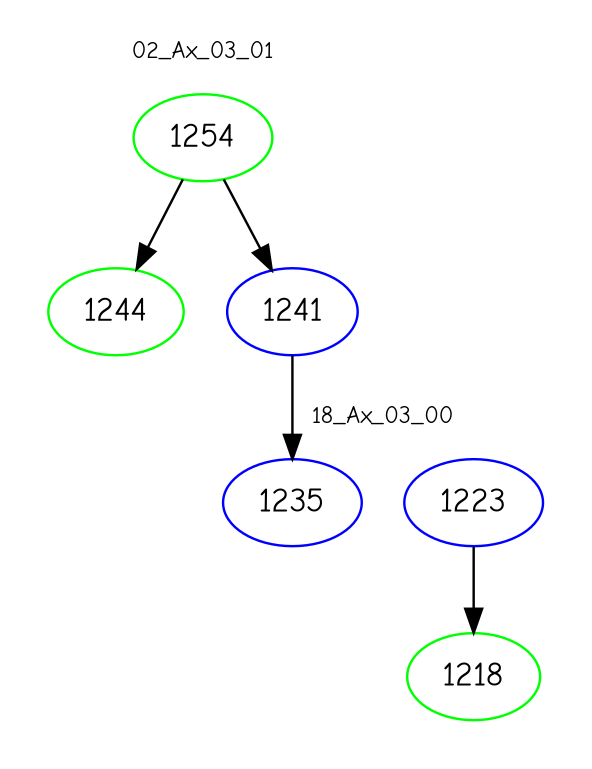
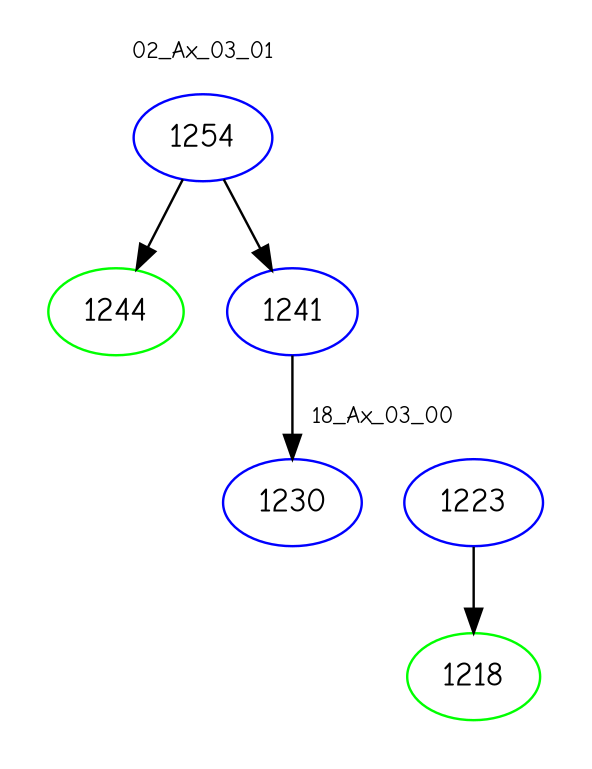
node "1254": color green -> blue
node "1235": label "1235" -> "1230"
